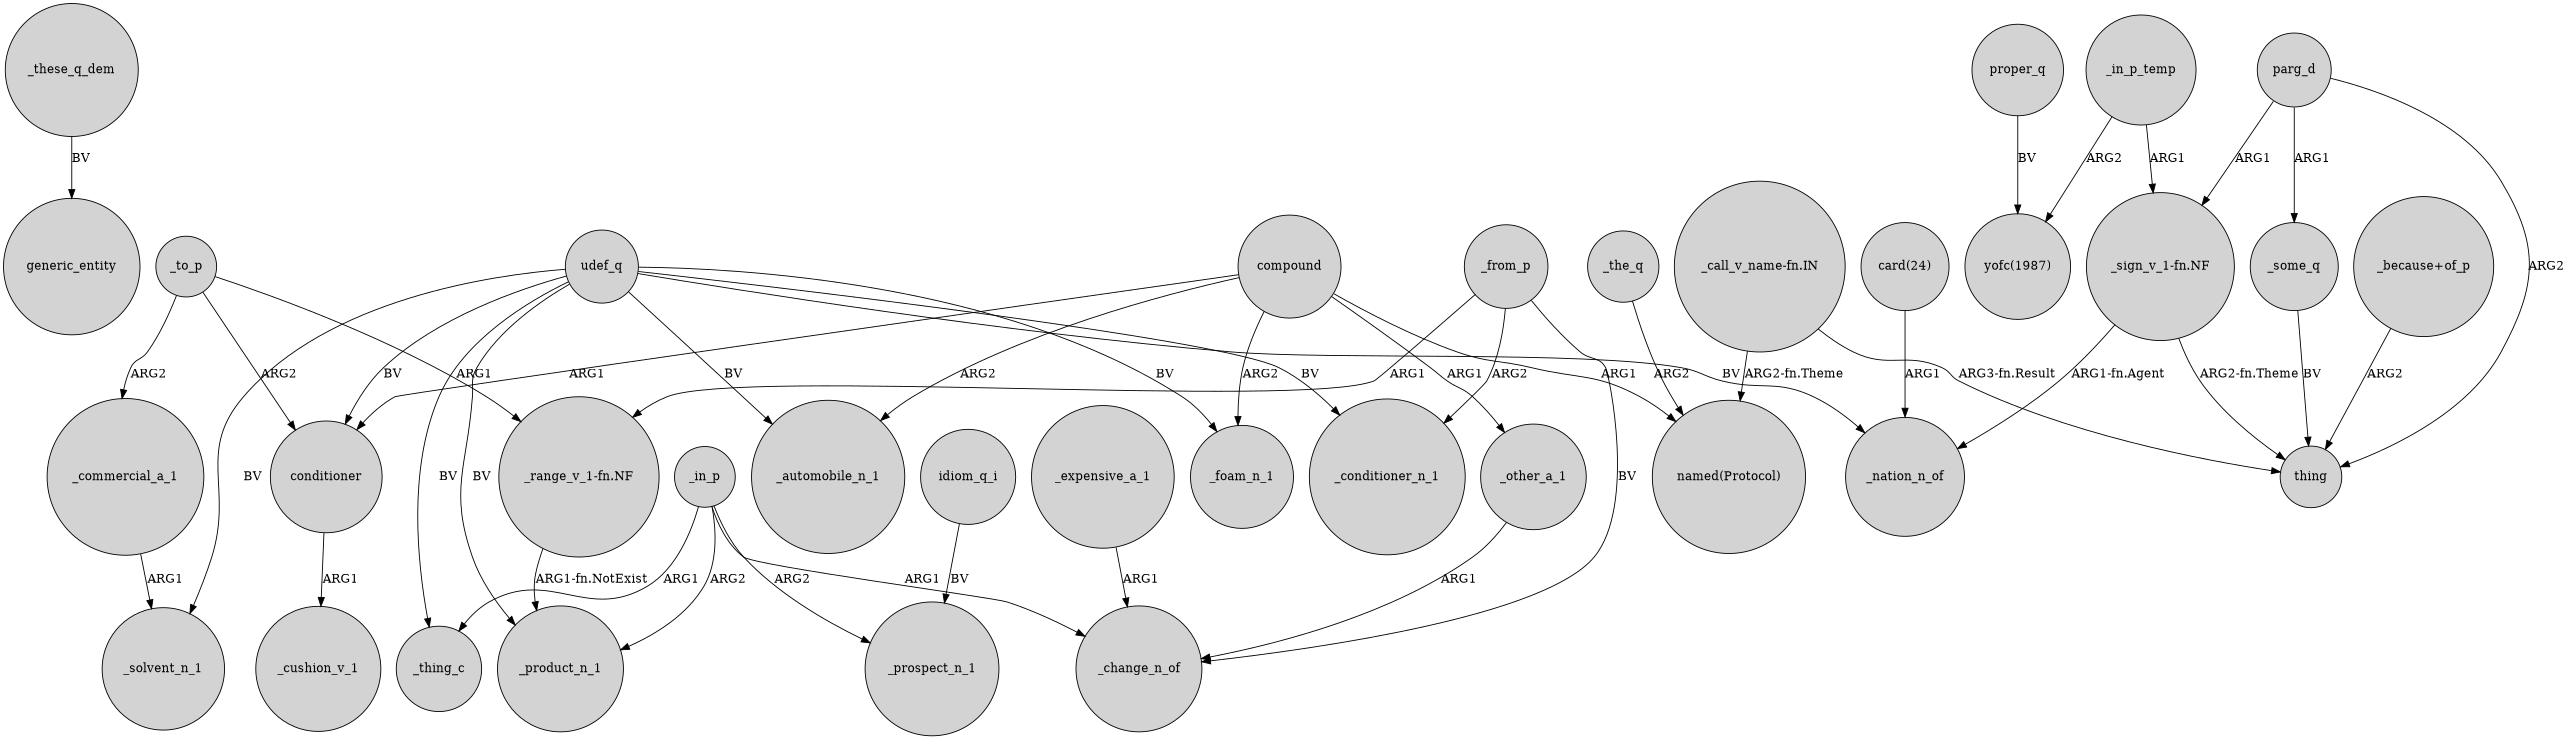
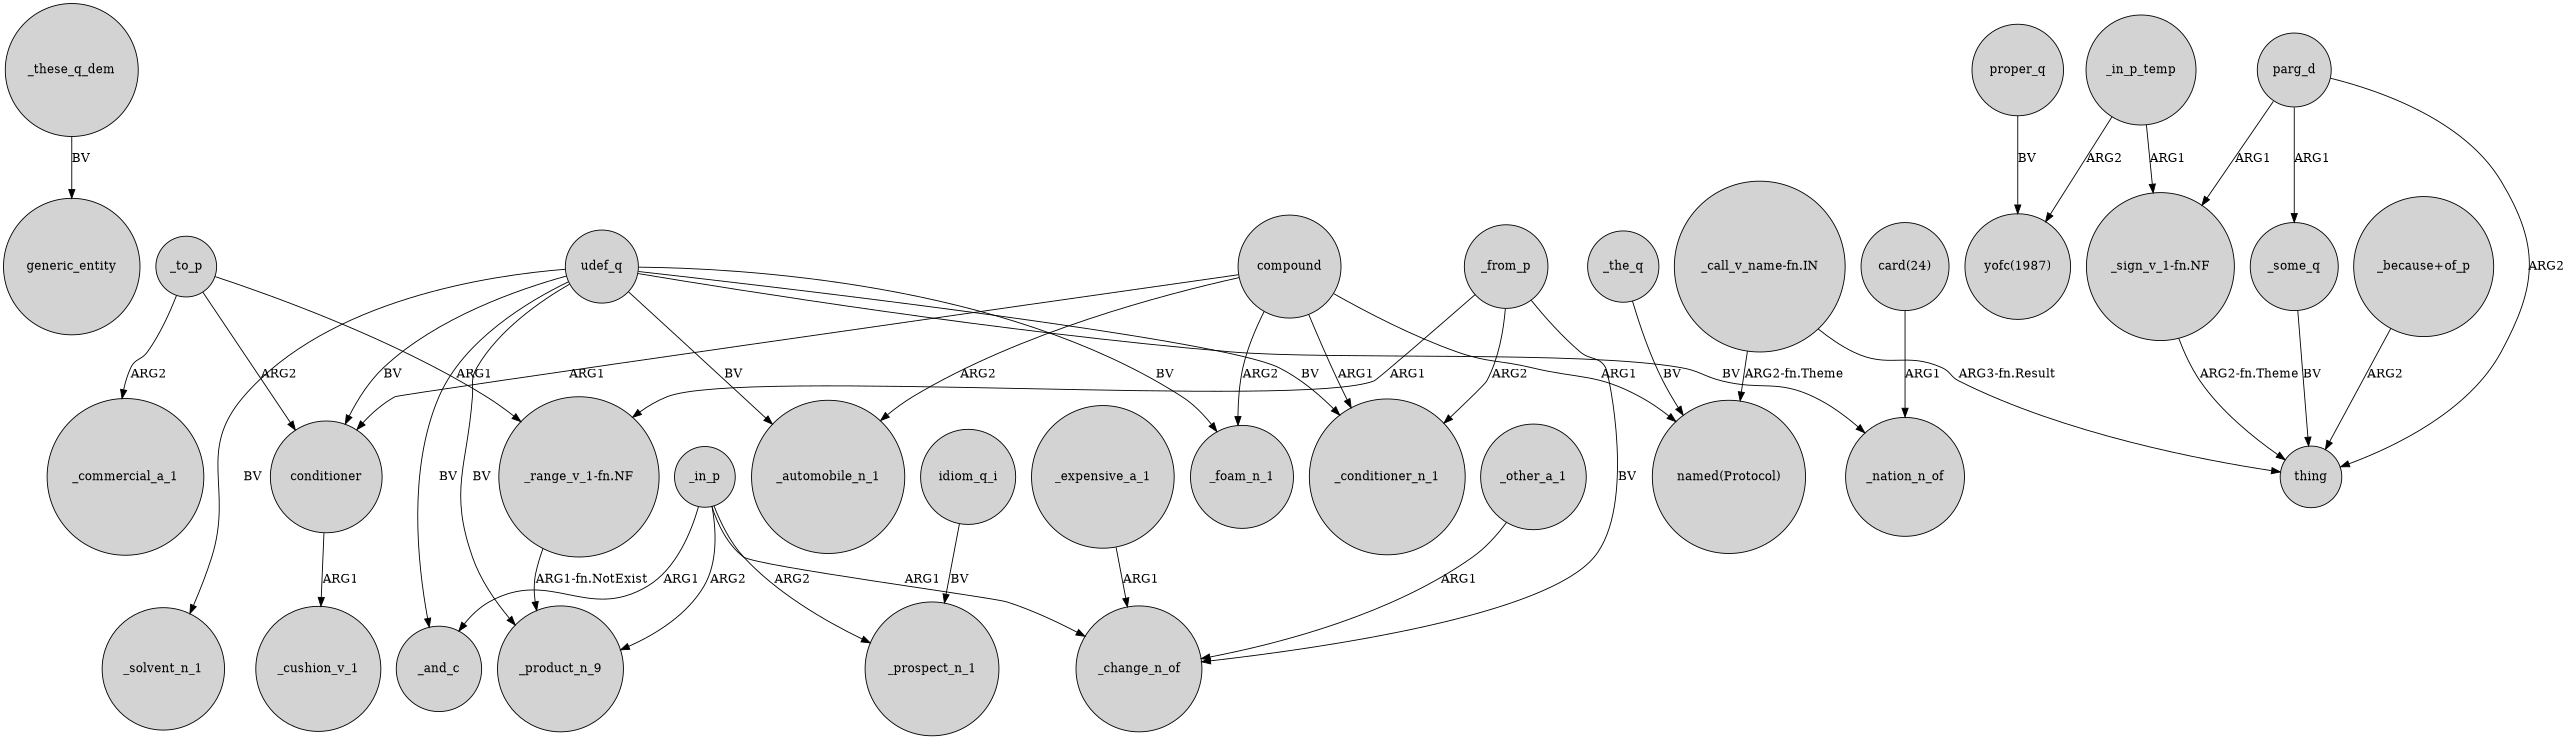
edge "compound" -> "_other_a_1": now "compound" -> "_conditioner_n_1"
edge "_the_q" -> "named(Protocol)": label "ARG2" -> "BV"
edge "_sign_v_1-fn.NF" -> "_nation_n_of": removed, label "ARG1-fn.Agent"
edge "_commercial_a_1" -> "_solvent_n_1": removed, label "ARG1"
node "_thing_c": label "_thing_c" -> "_and_c"
node "_product_n_1": label "_product_n_1" -> "_product_n_9"
